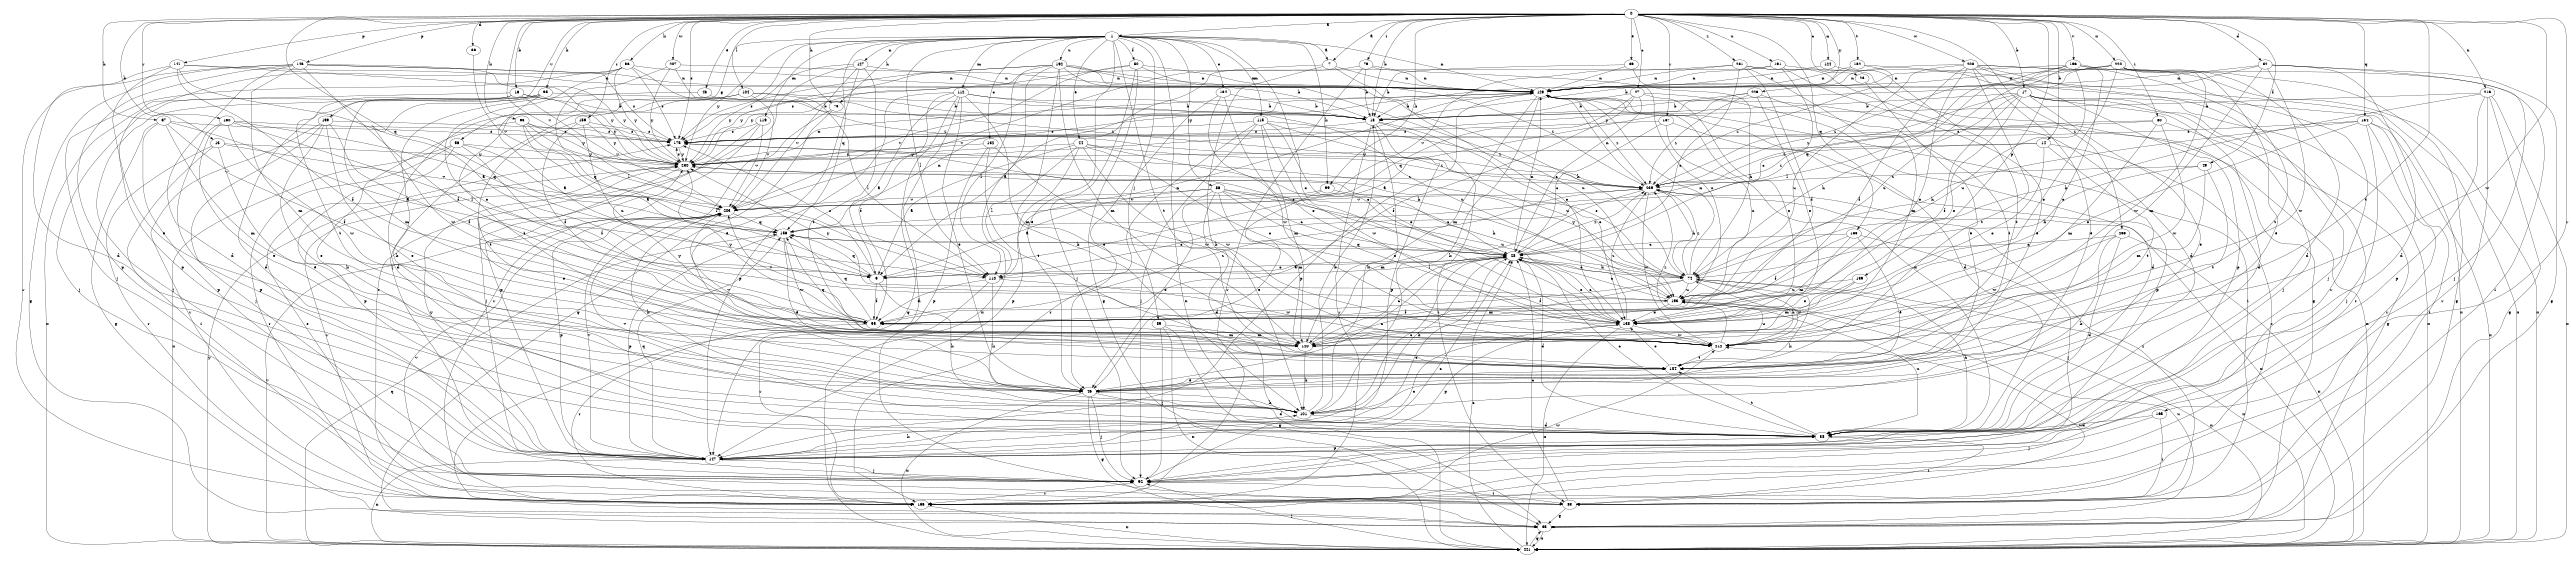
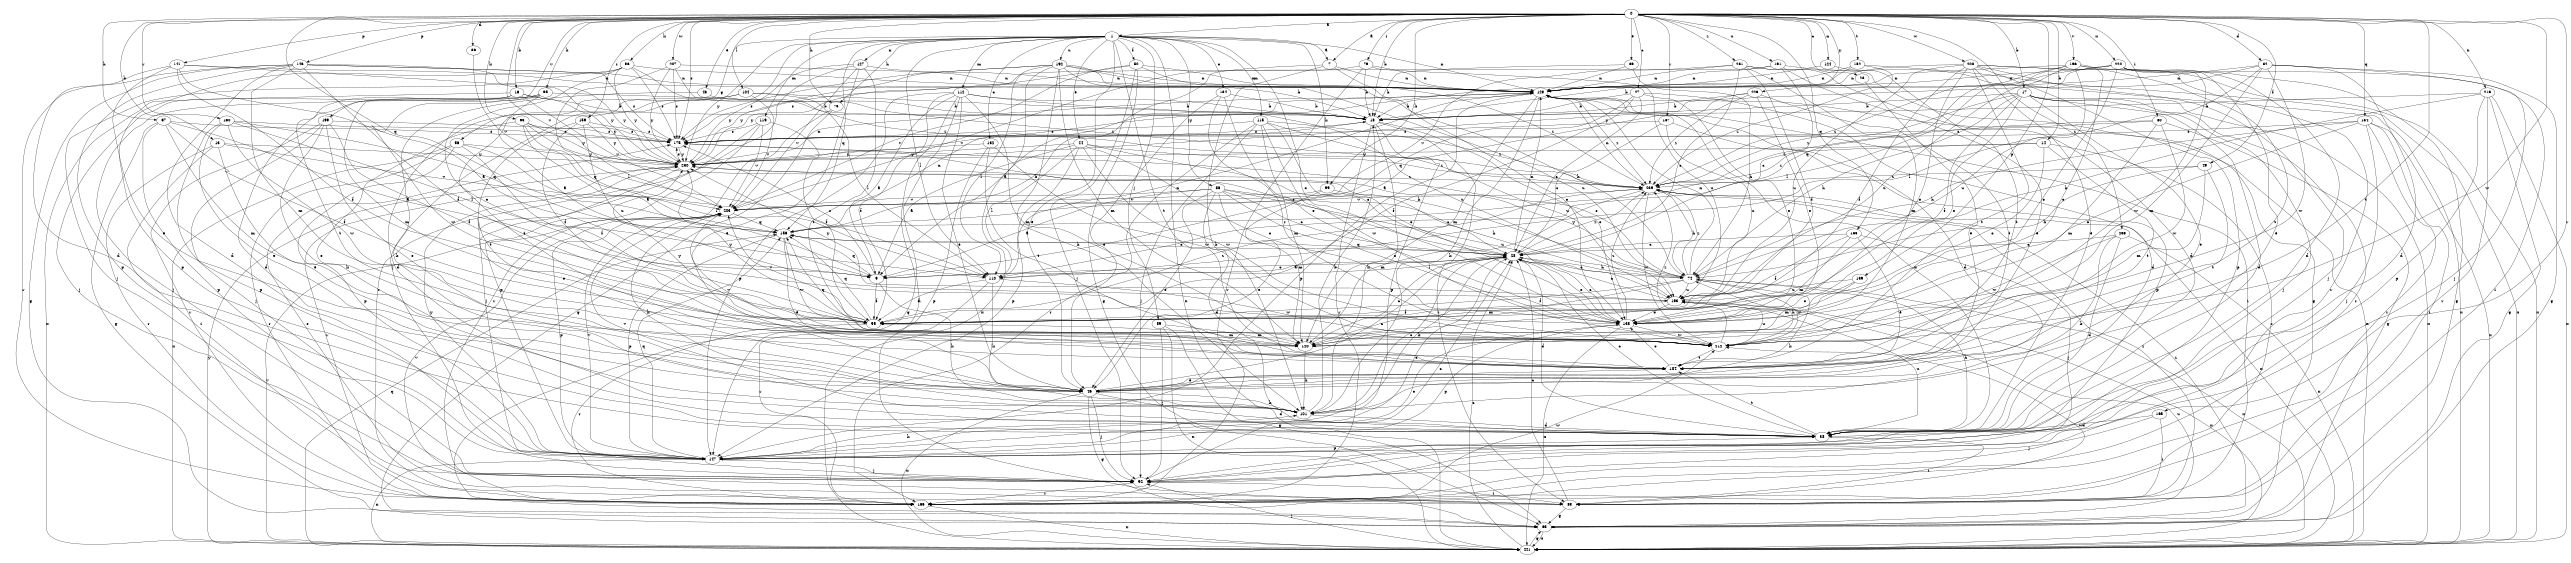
edge "207" -> "175": added, label "s"
edge "156" -> "18": added, label "b"
edge "32" -> "110": added, label "l"
edge "119" -> "55": added, label "f"
edge "134" -> "212": label "w" -> "r"
edge "65" -> "239": added, label "z"
